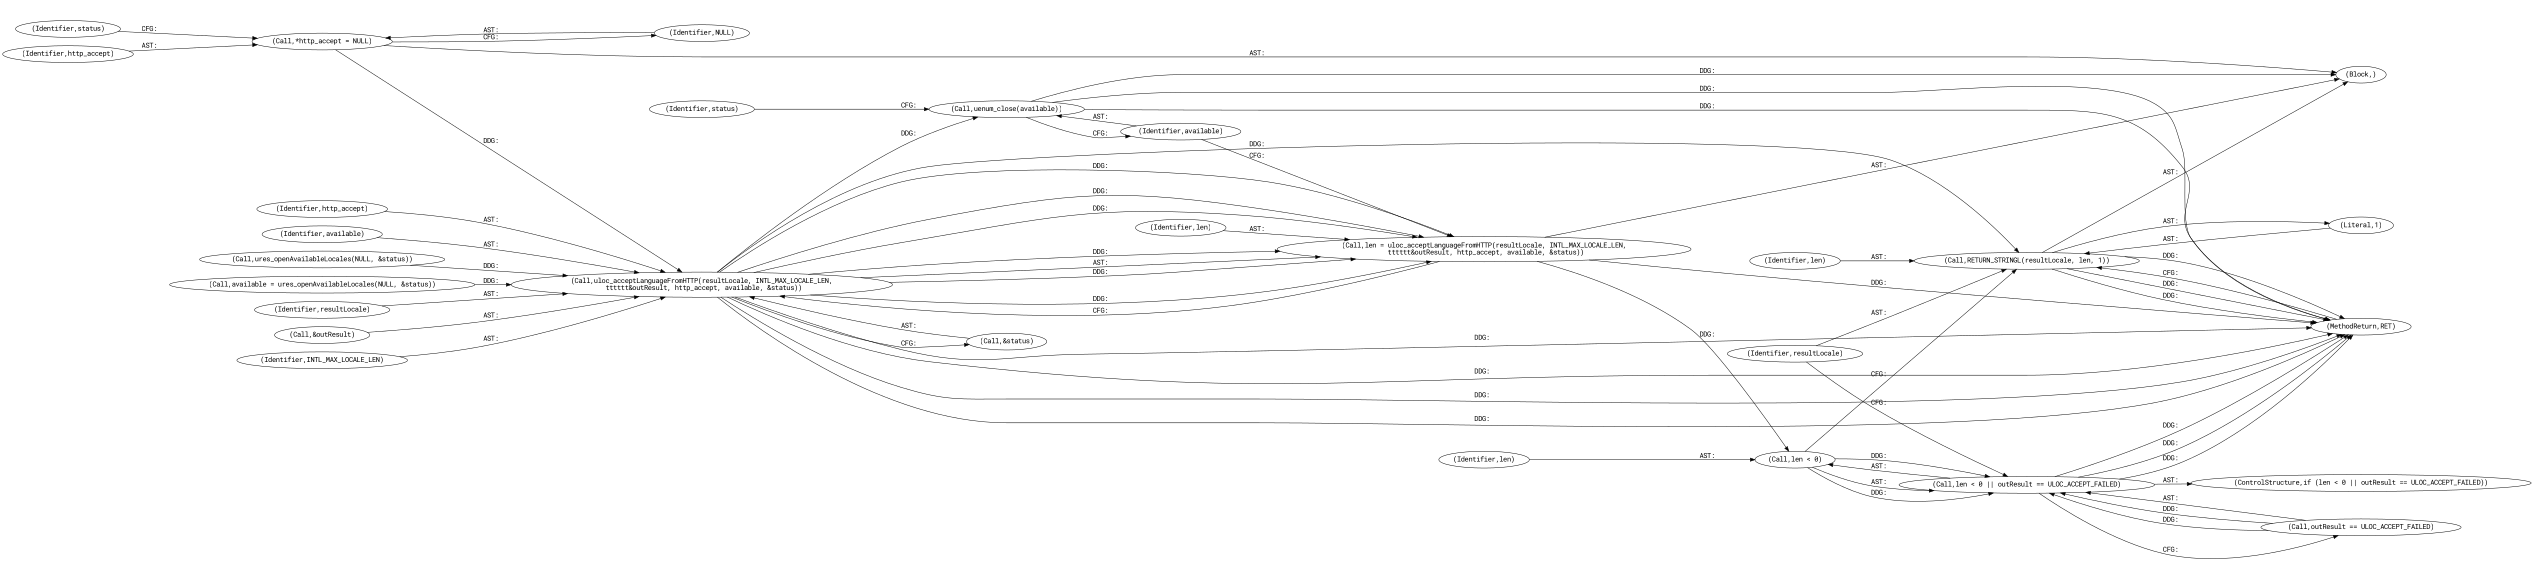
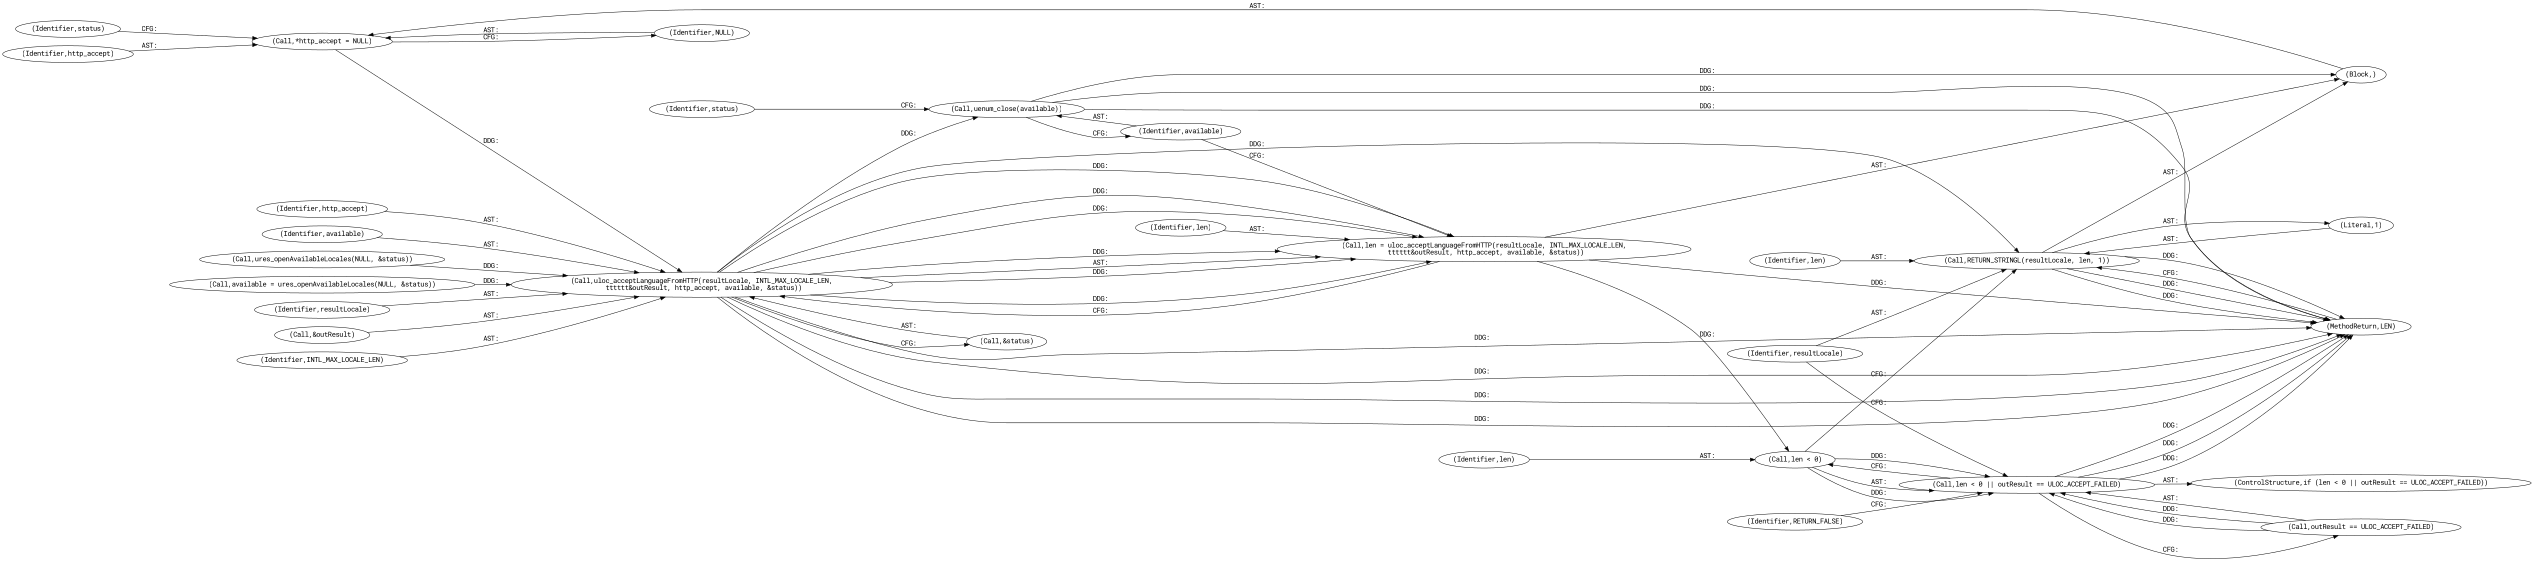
edge "(Call,*http_accept = NULL)" -> "(Block,)": reversed
node "(MethodReturn,RET)": label "(MethodReturn,RET)" -> "(MethodReturn,LEN)"
edge "(Call,len < 0 || outResult == ULOC_ACCEPT_FAILED)" -> "(Call,len < 0)": label "AST: " -> "CFG: "
node "(Identifier,RETURN_FALSE)": added
